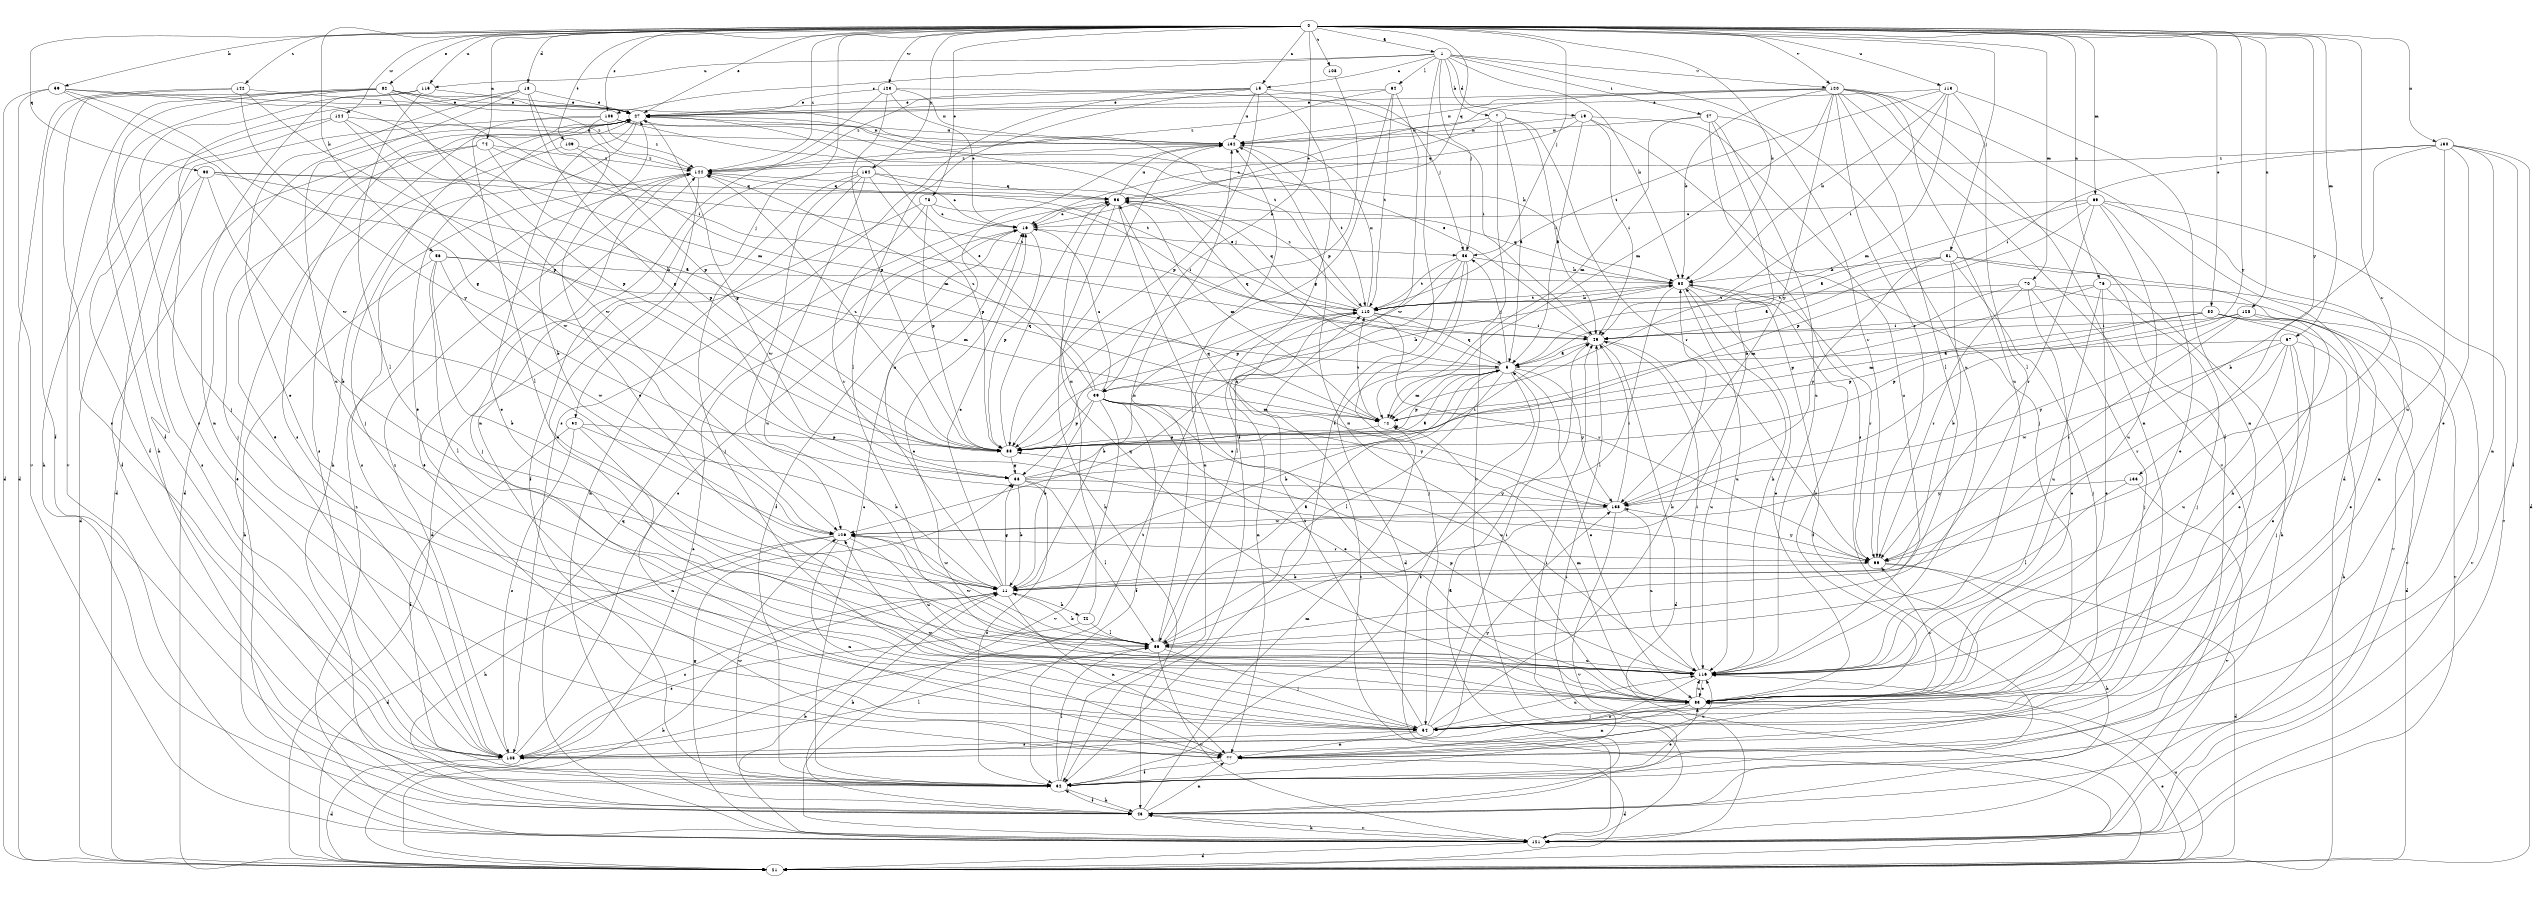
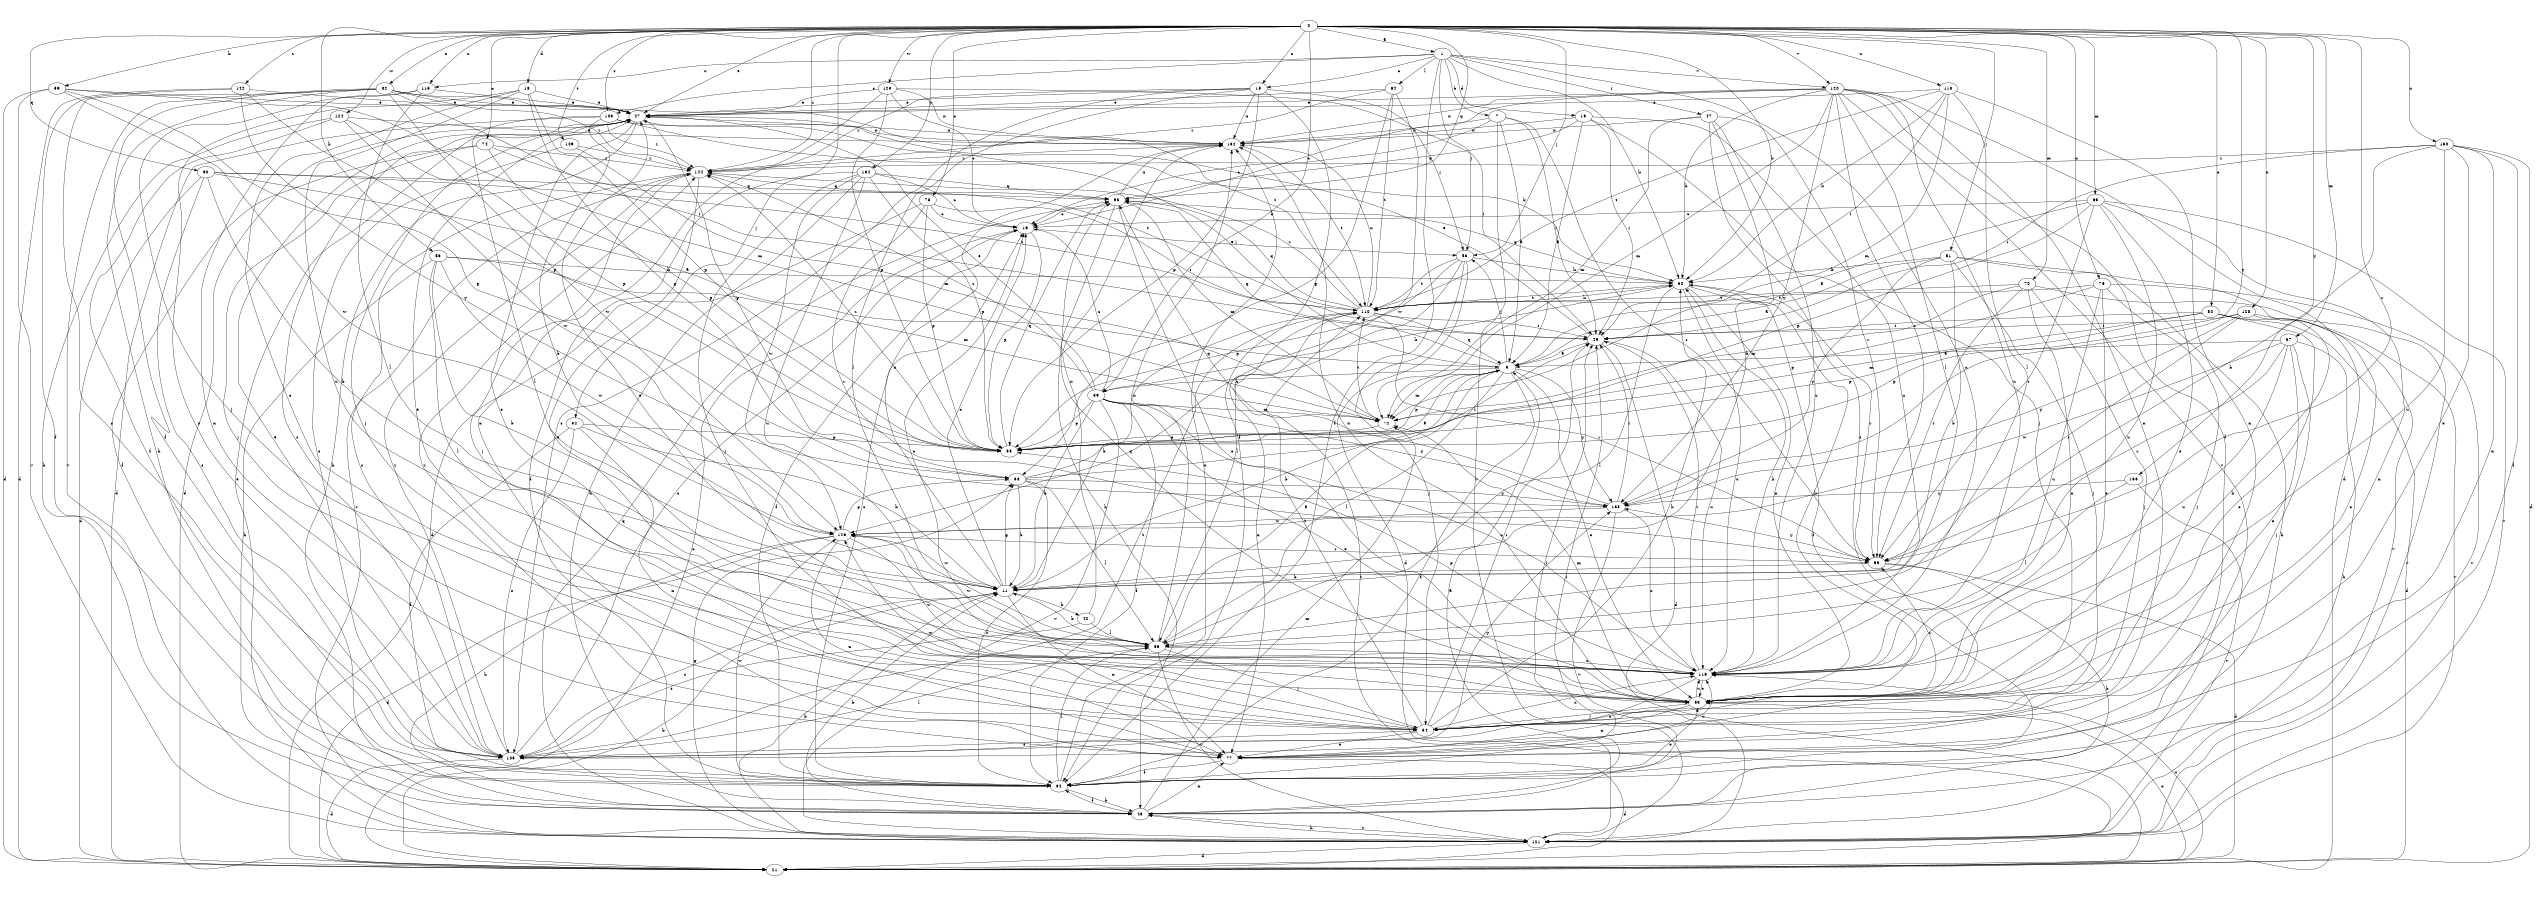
node "108": removed
edge "77" -> "144": label "e" -> "z"
edge "88" -> "38": now "126" -> "38"
